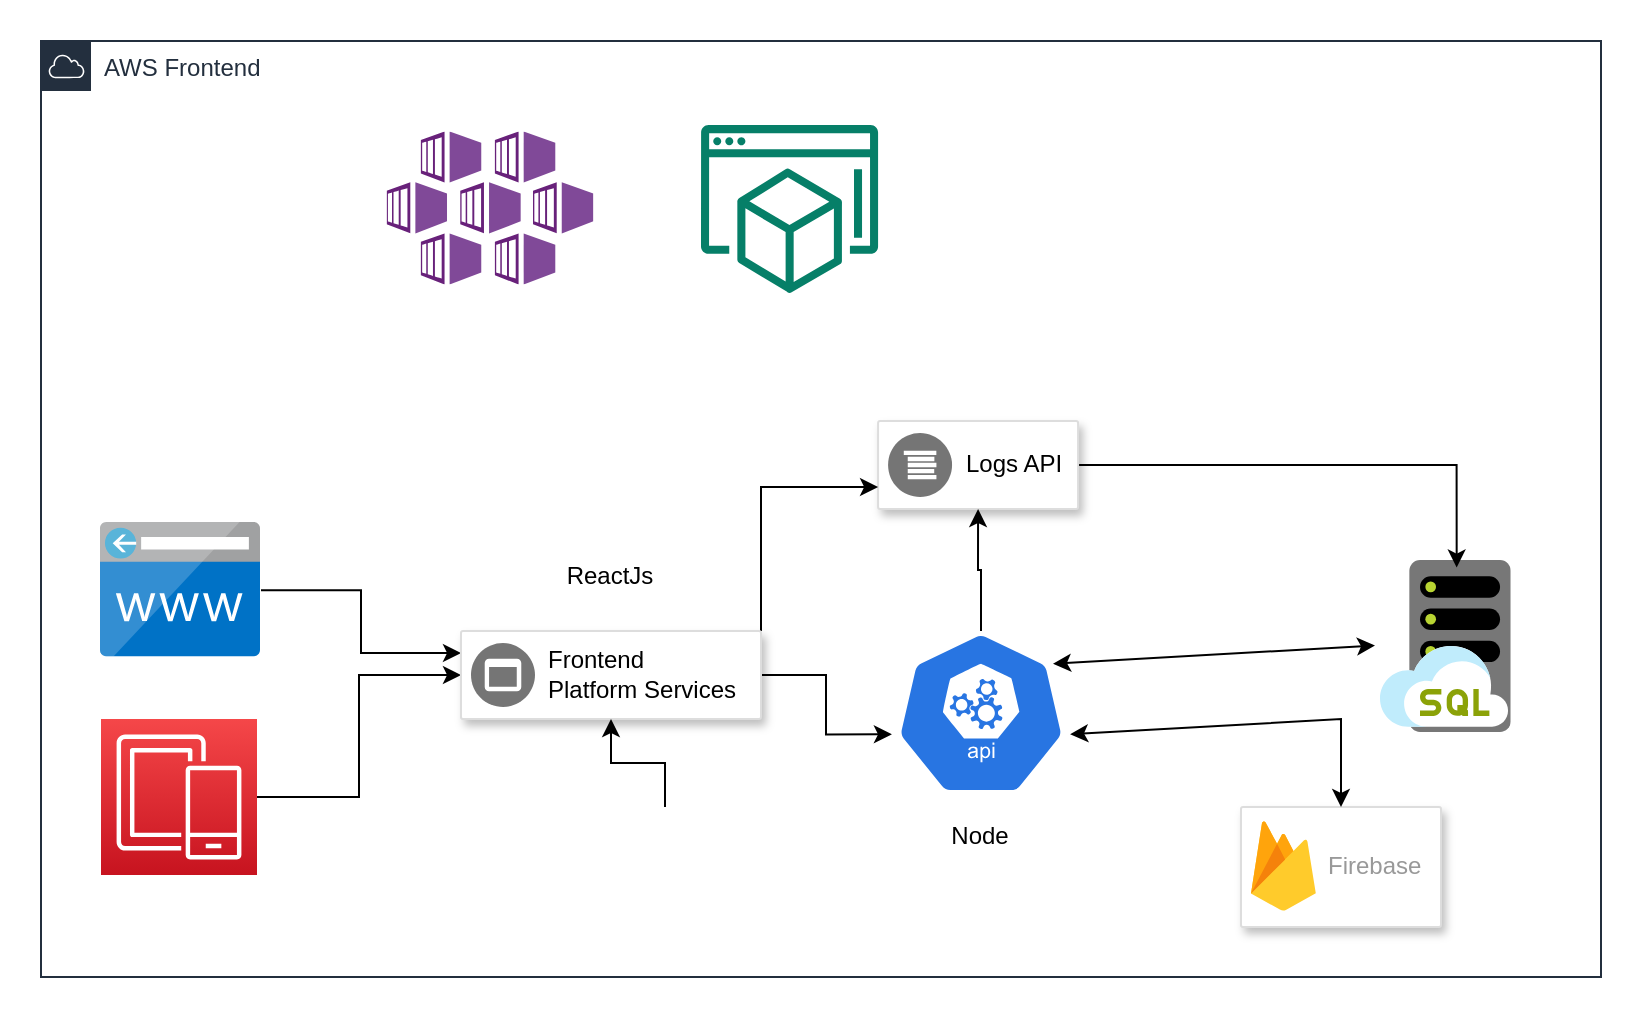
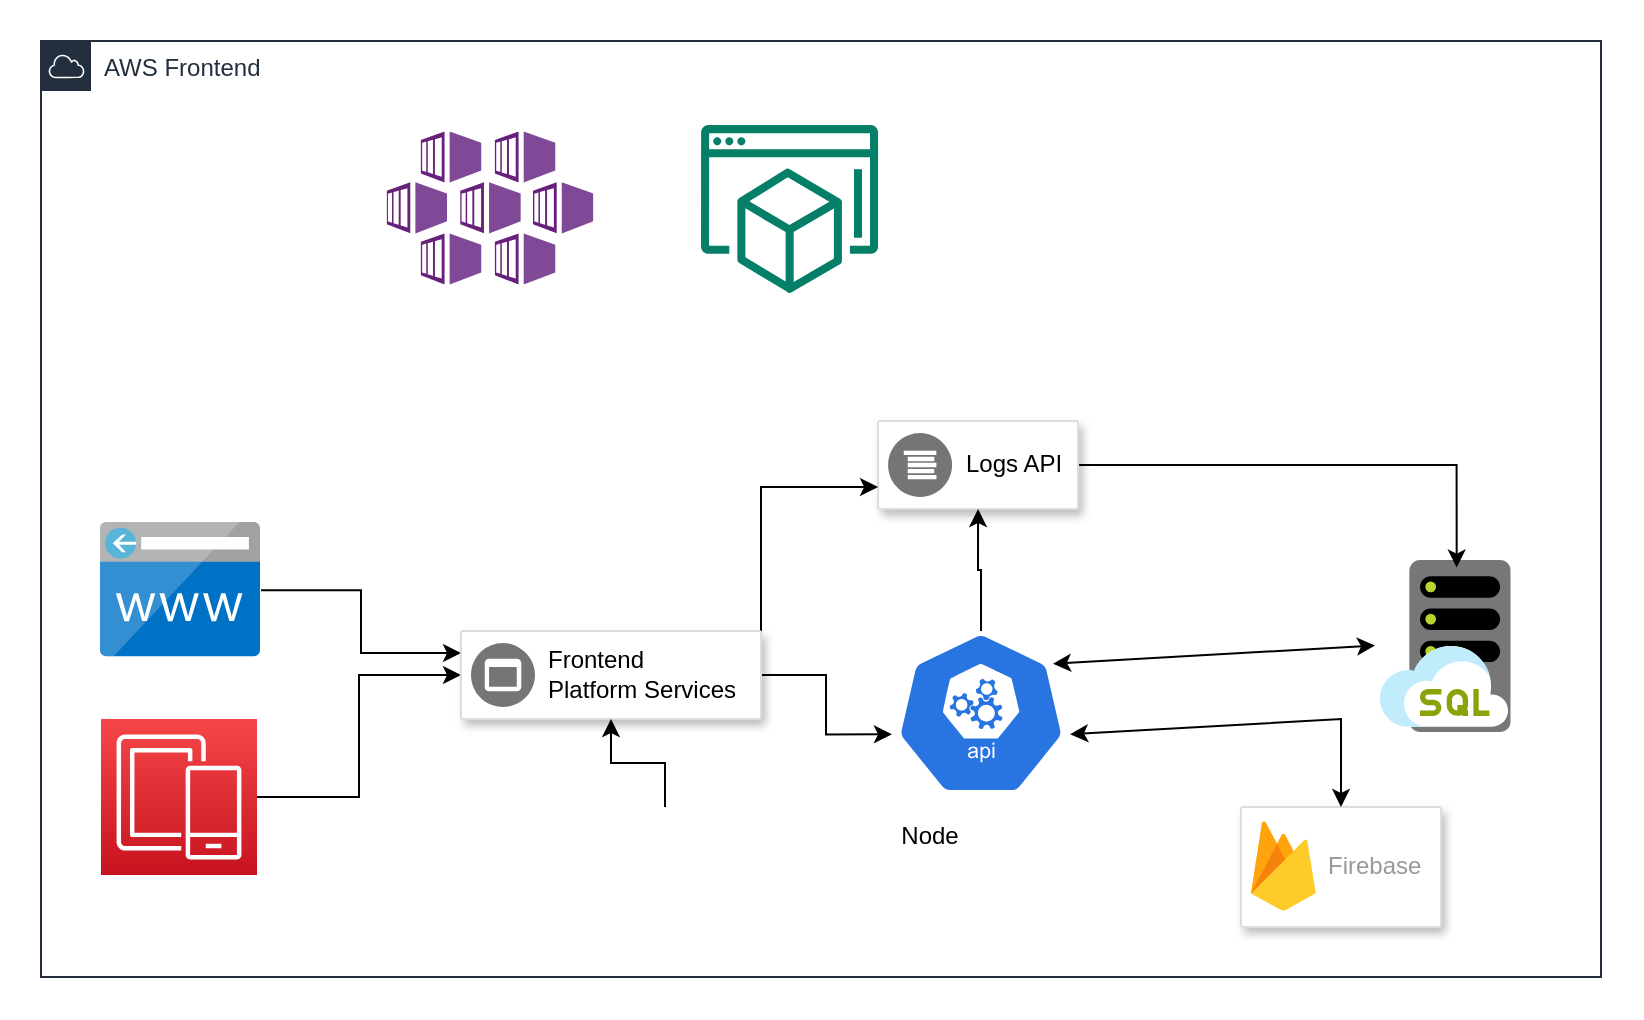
node "ReactJs": removed
node "Node": moved (981, 837) -> (931, 837)
